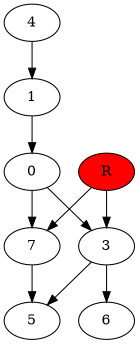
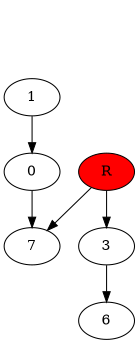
node "4": removed
edge "0" -> "3": removed
node "5": removed
